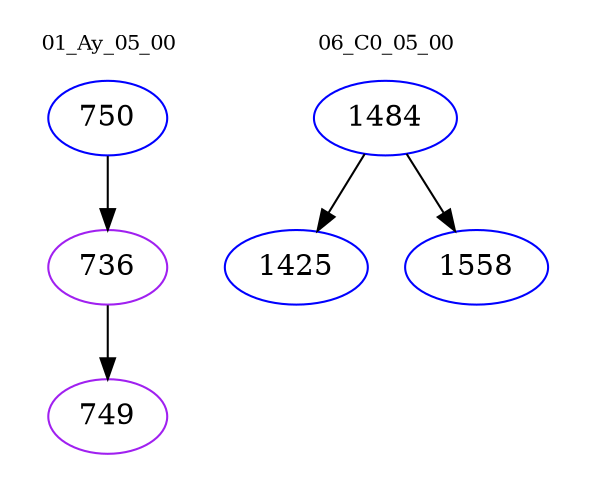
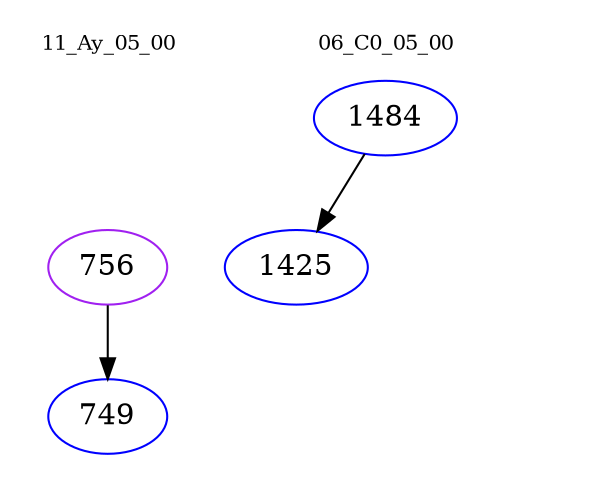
cluster "01_Ay_05_00": label "01_Ay_05_00" -> "11_Ay_05_00"
node "750": removed
node "736": label "736" -> "756"
node "1558": removed
node "749": color purple -> blue
